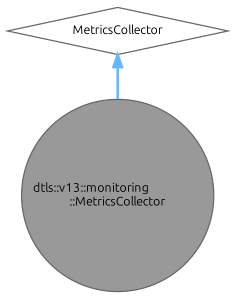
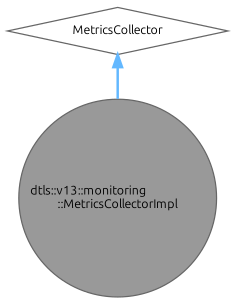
node "dtls::v13::monitoring ::MetricsCollector": label "dtls::v13::monitoring ::MetricsCollector" -> "dtls::v13::monitoring ::MetricsCollectorImpl"
